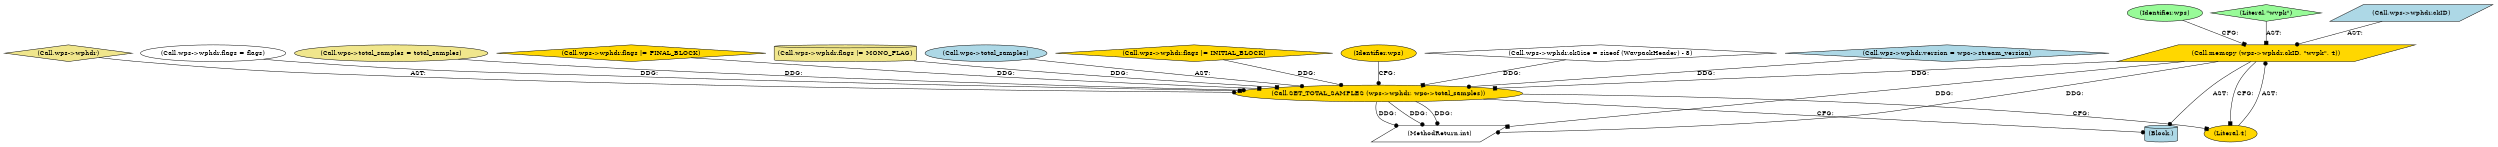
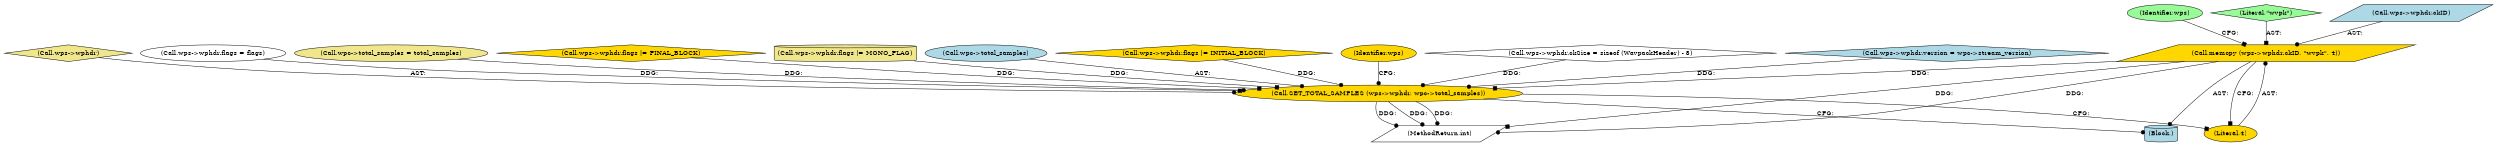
edge "(Call,wps->wphdr.ckSize = sizeof (WavpackHeader) - 8)" -> "(Call,SET_TOTAL_SAMPLES (wps->wphdr, wpc->total_samples))": arrowhead box -> dot
